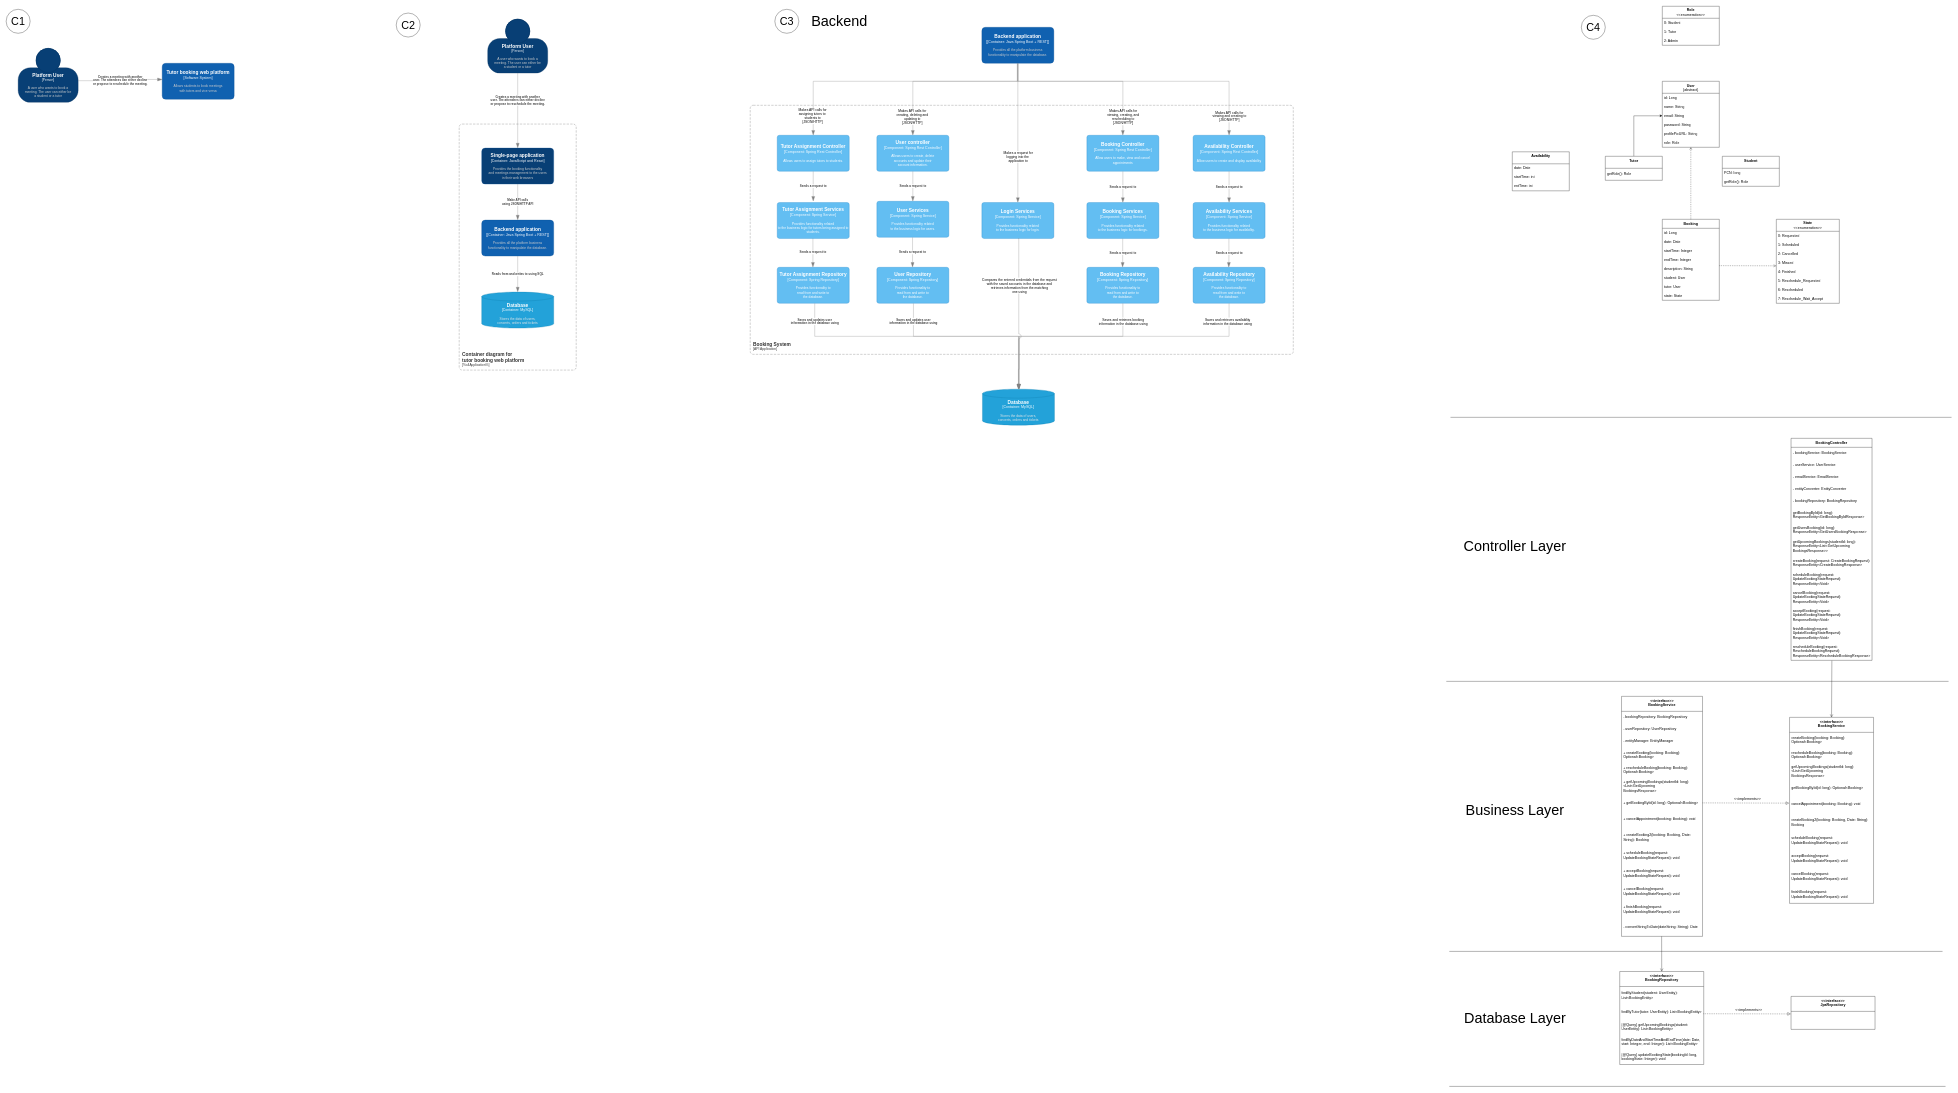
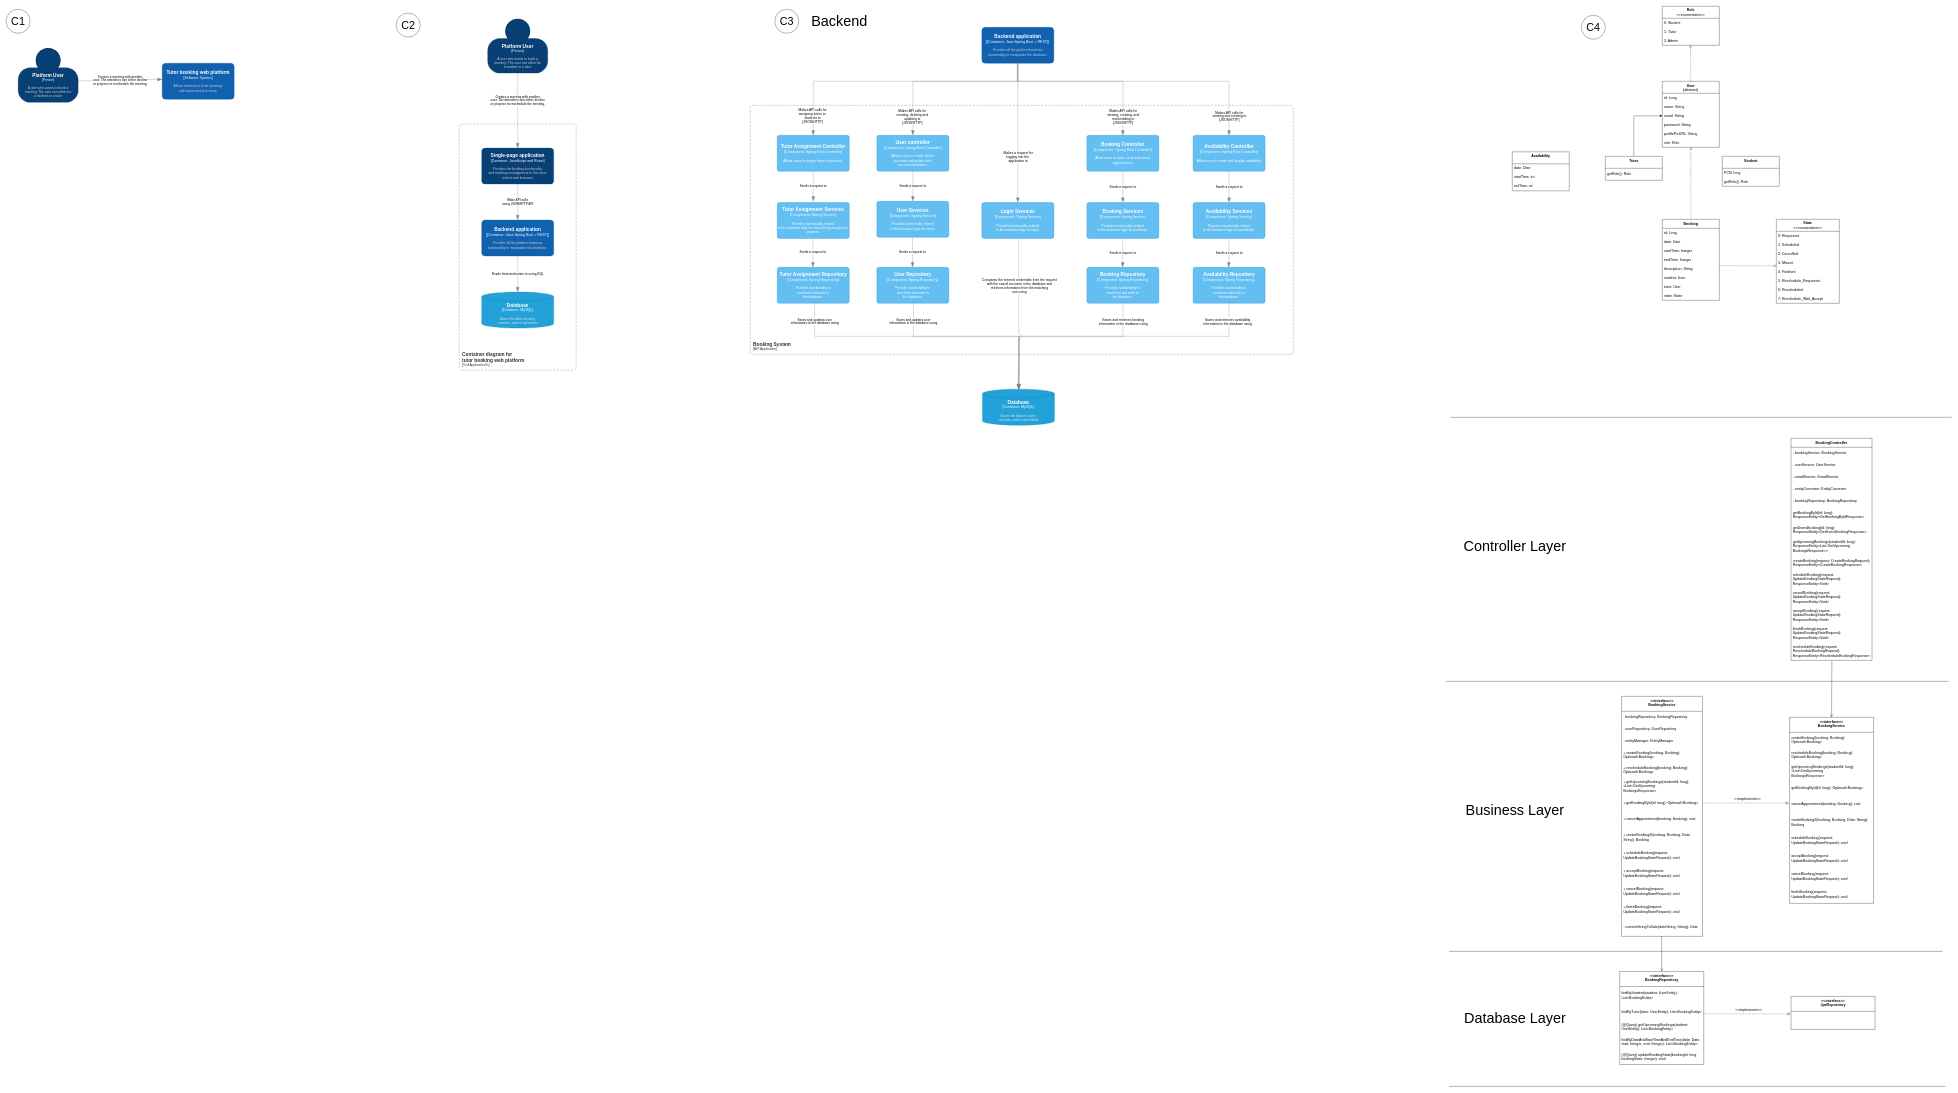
edge "User {abstract}" -> "2: Admin": added
